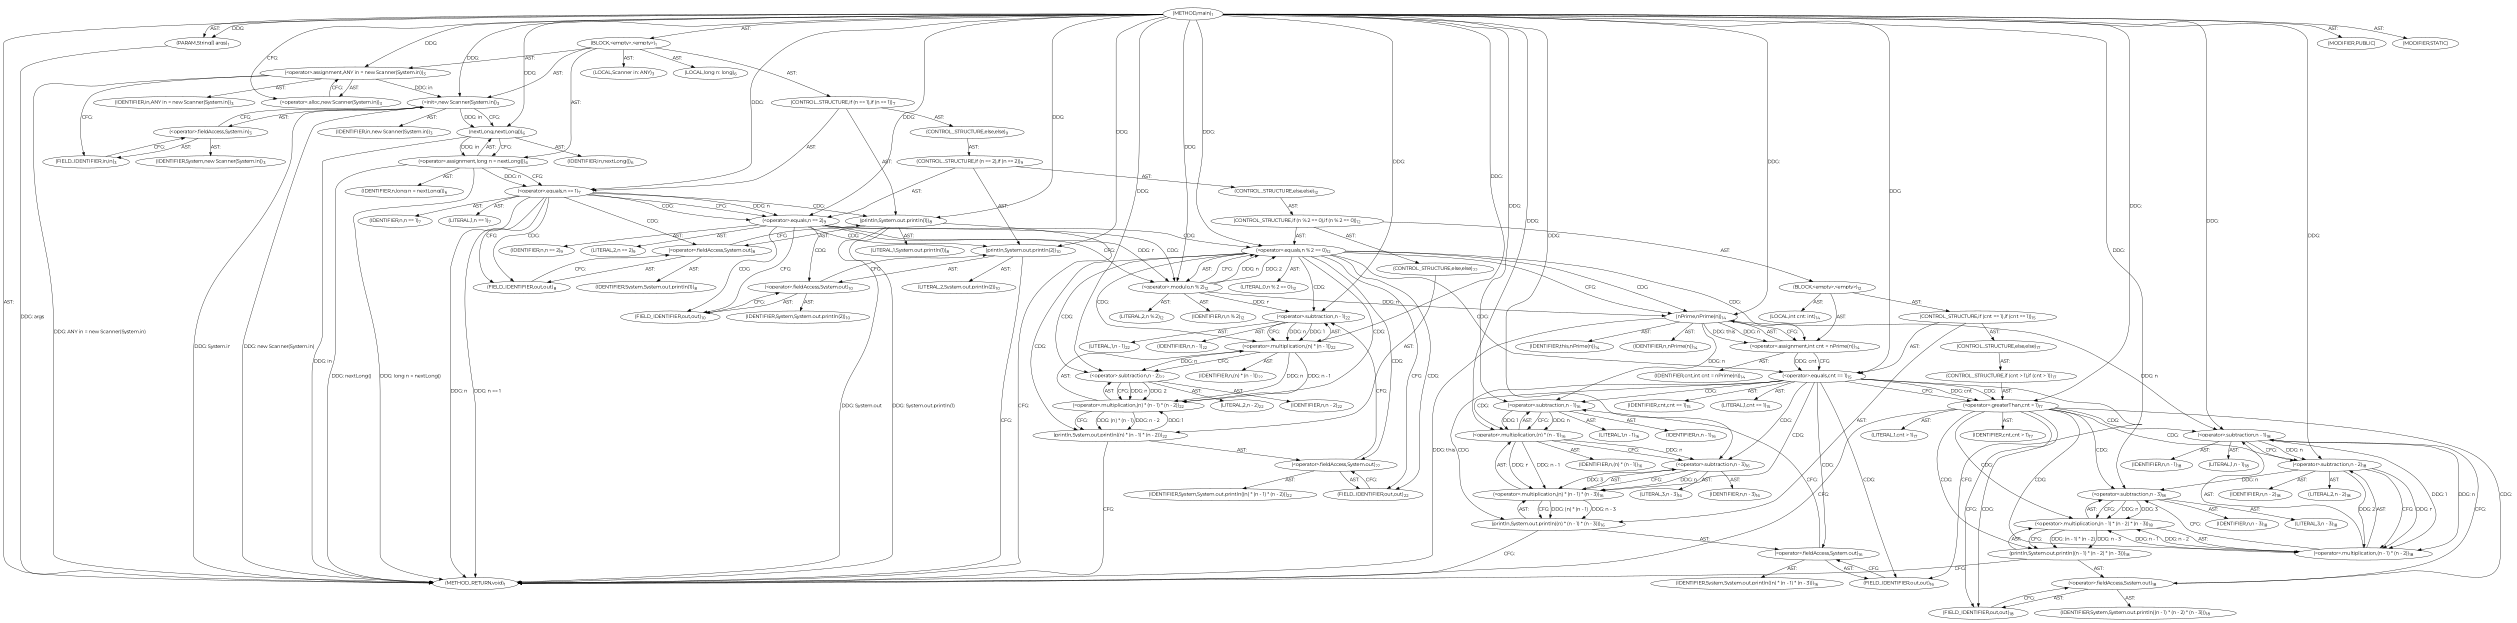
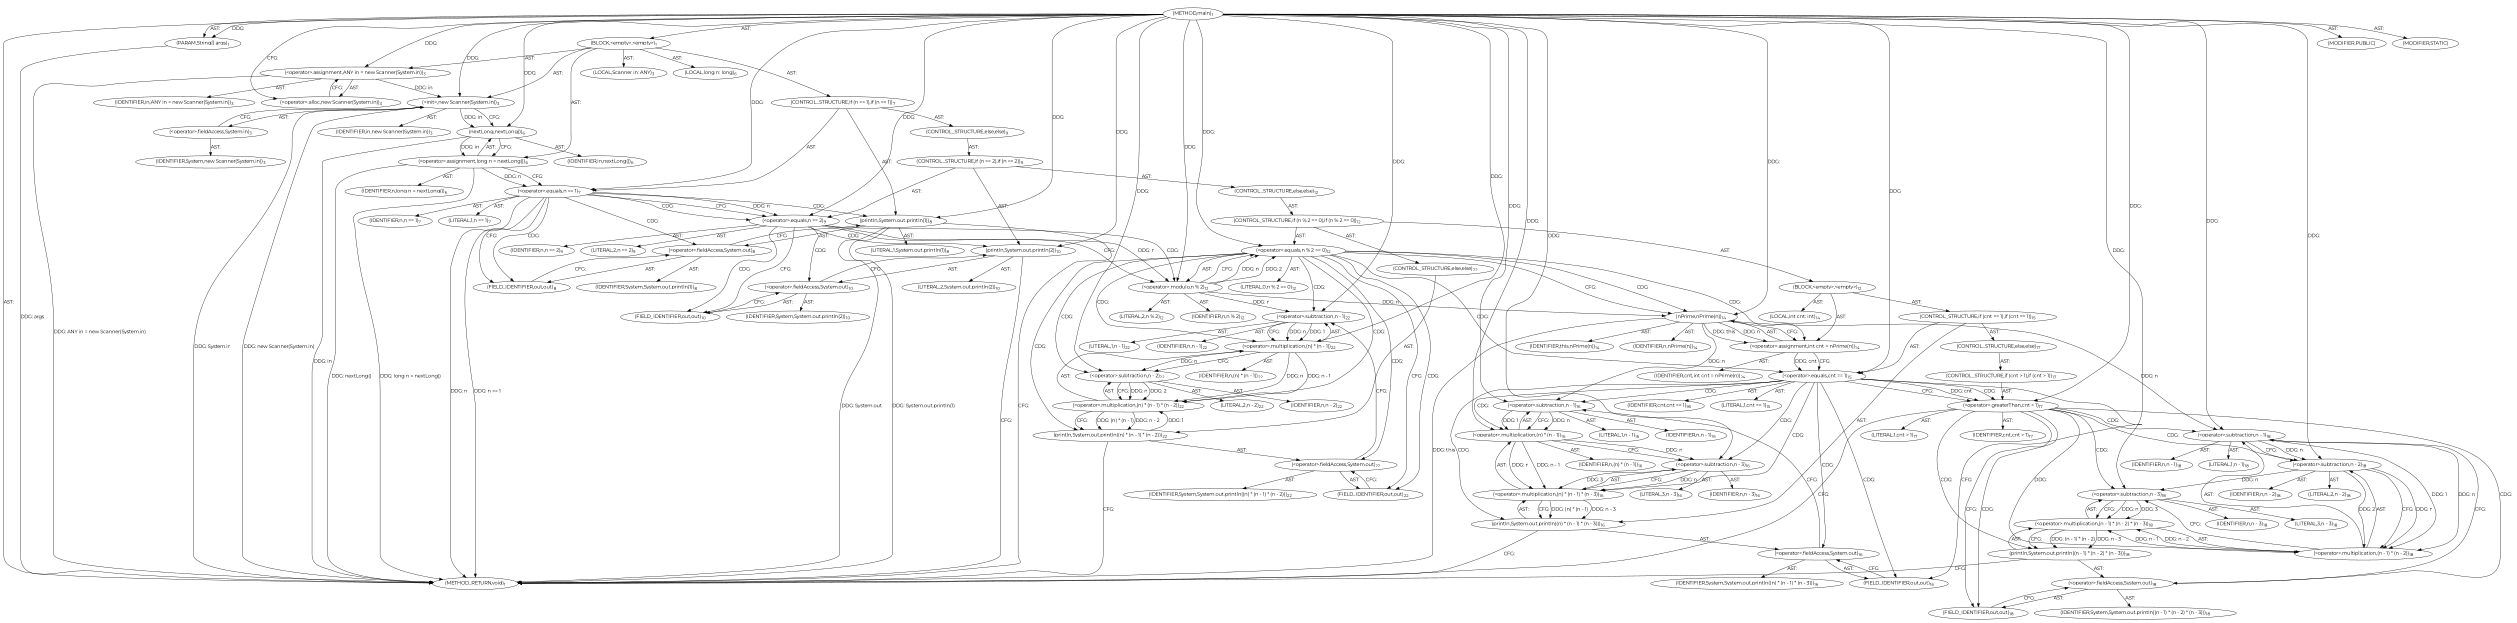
node "(FIELD_IDENTIFIER,in,in)": removed
edge "(<operator>.equals,n == 2)" -> "(<operator>.equals,n % 2 == 0)": removed, label "CDG:"
node "(IDENTIFIER,cnt,int cnt = nPrime(n))": text "14" -> "24"
node "(IDENTIFIER,cnt,cnt == 1)": text "15" -> "95"
edge "(<operator>.greaterThan,cnt > 1)" -> "(<operator>.multiplication,(n - 1) * (n - 2) * (n - 3))": removed, label "CDG:"
edge "(<operator>.greaterThan,cnt > 1)" -> "(<operator>.multiplication,(n - 1) * (n - 2))": label "CDG: " -> "DDG: "
